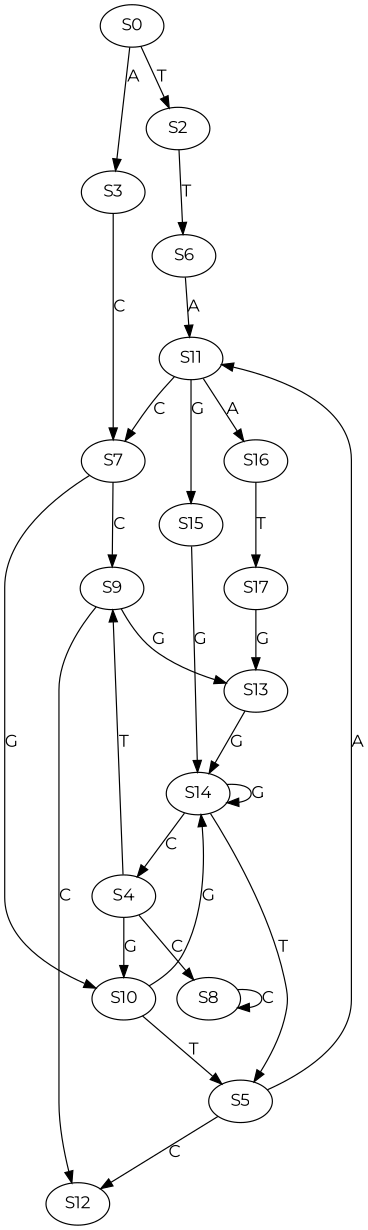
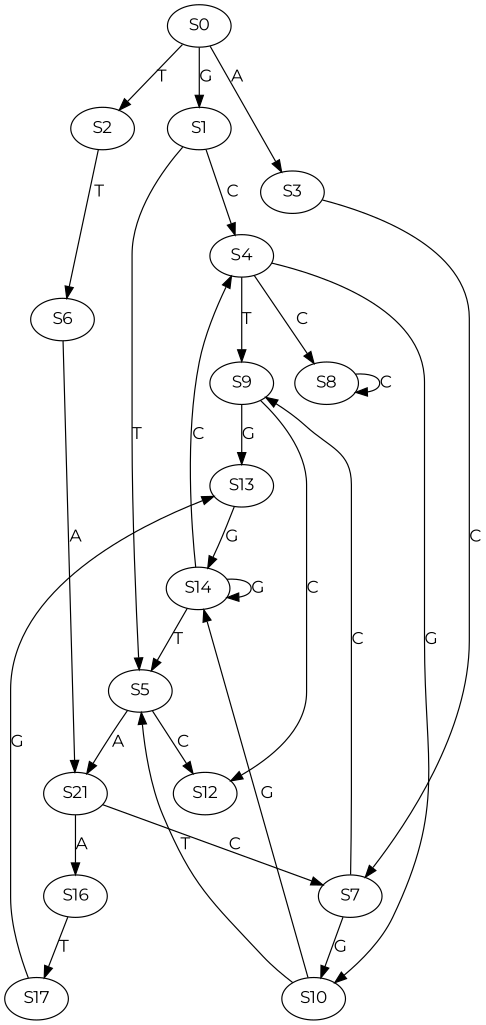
node "S1": added
node "S11": label "S11" -> "S21"
node "S15": removed
